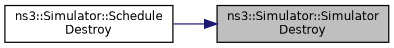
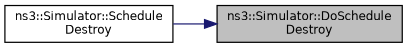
node "ns3::Simulator::Simulator Destroy": label "ns3::Simulator::Simulator Destroy" -> "ns3::Simulator::DoSchedule Destroy"
